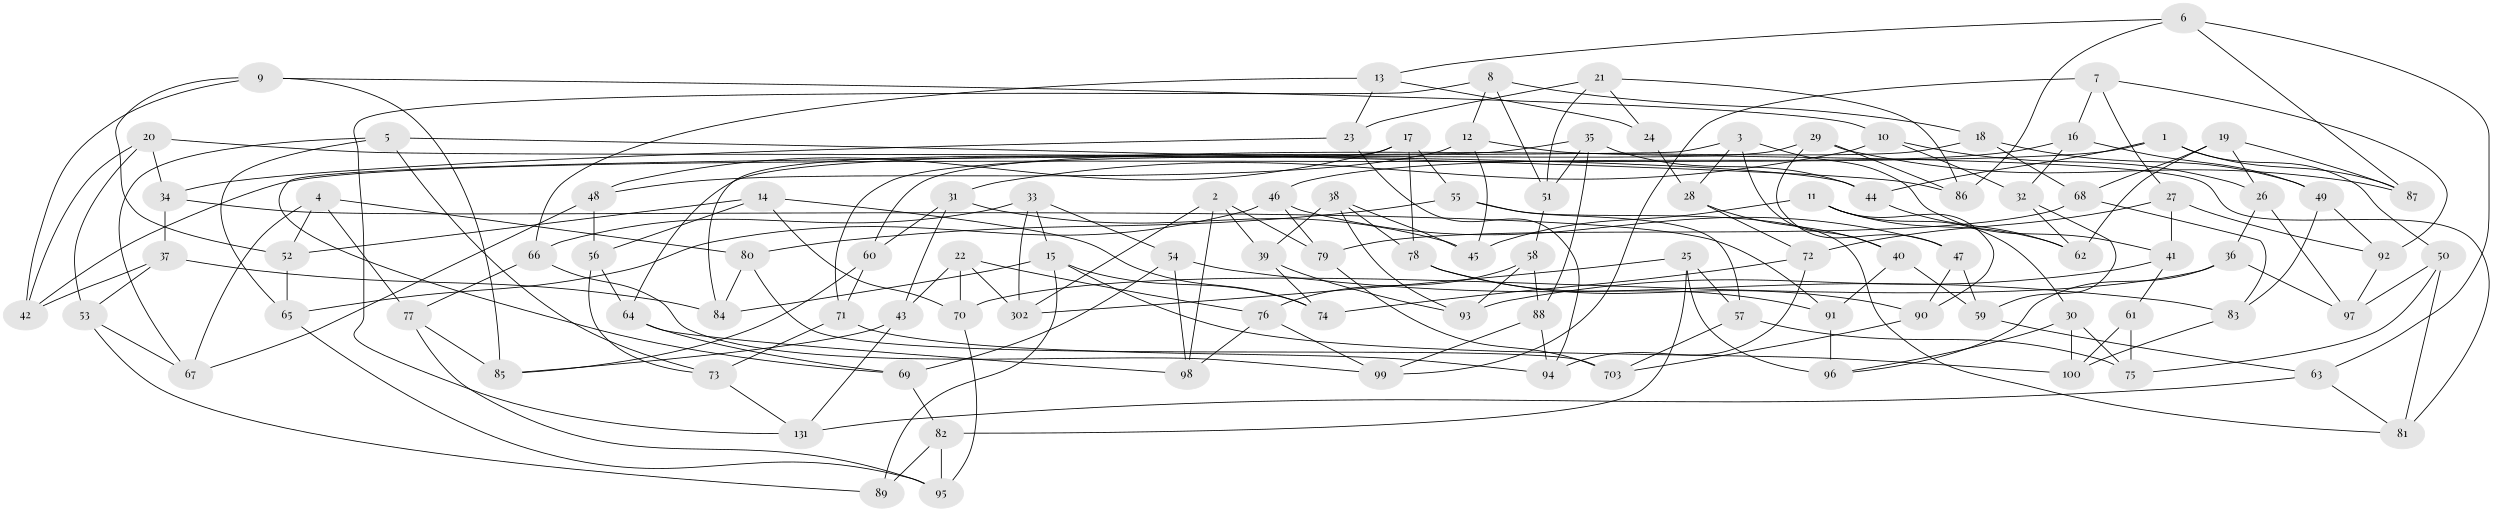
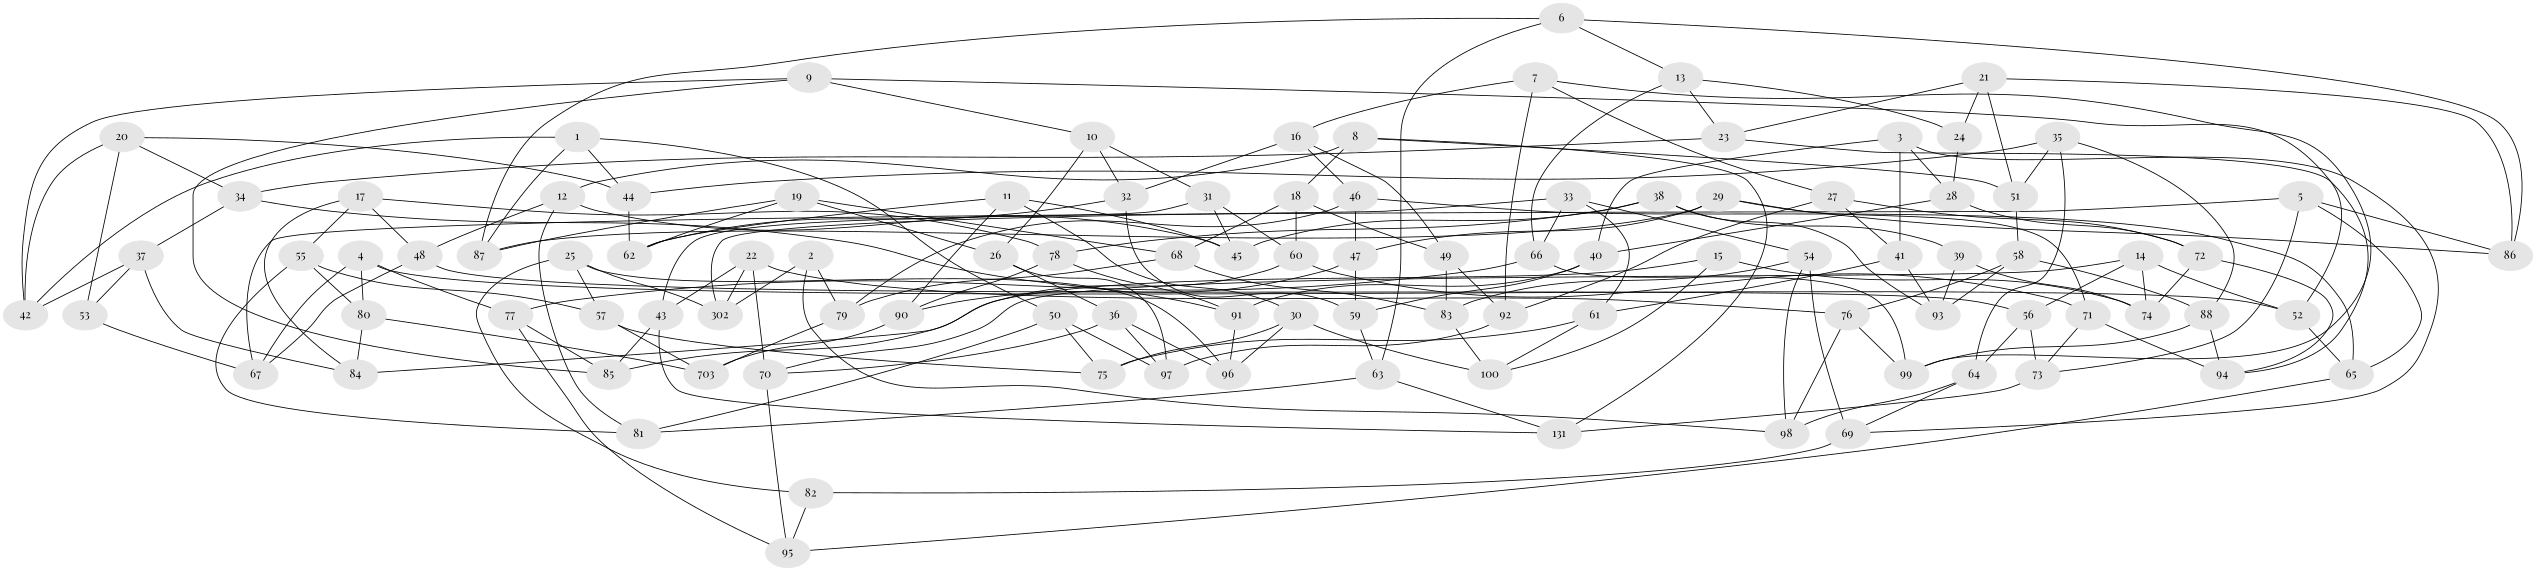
edge "33" -- "15": now "33" -- "61"
edge "2" -- "39": removed
node "89": removed
